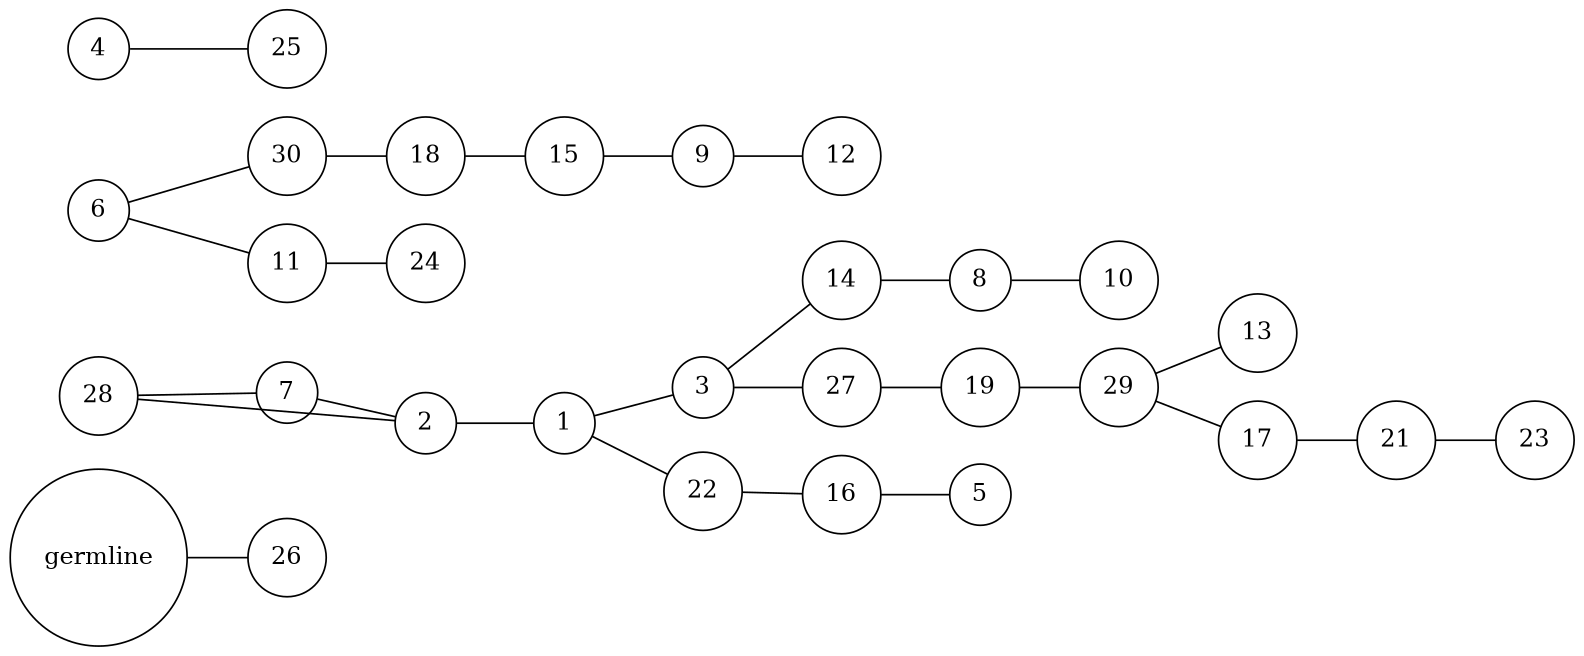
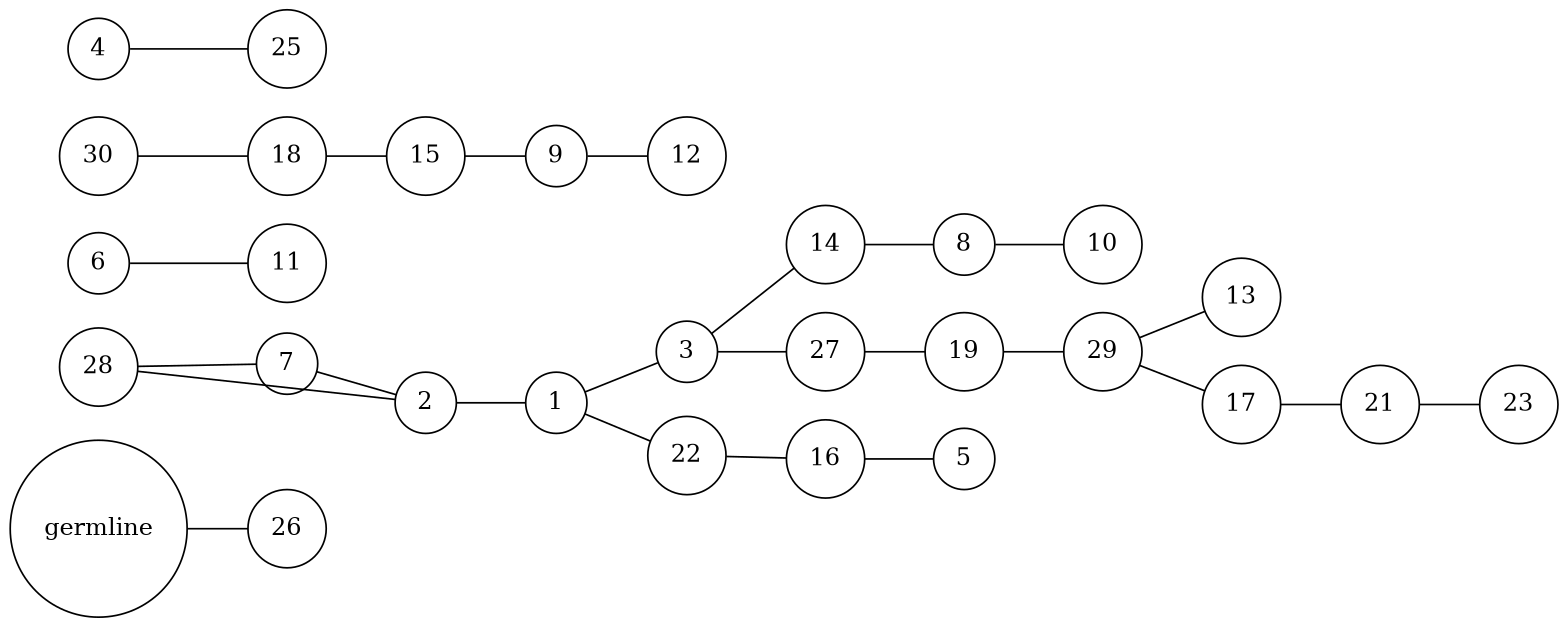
edge "30" -- "6": removed
node "24": removed
